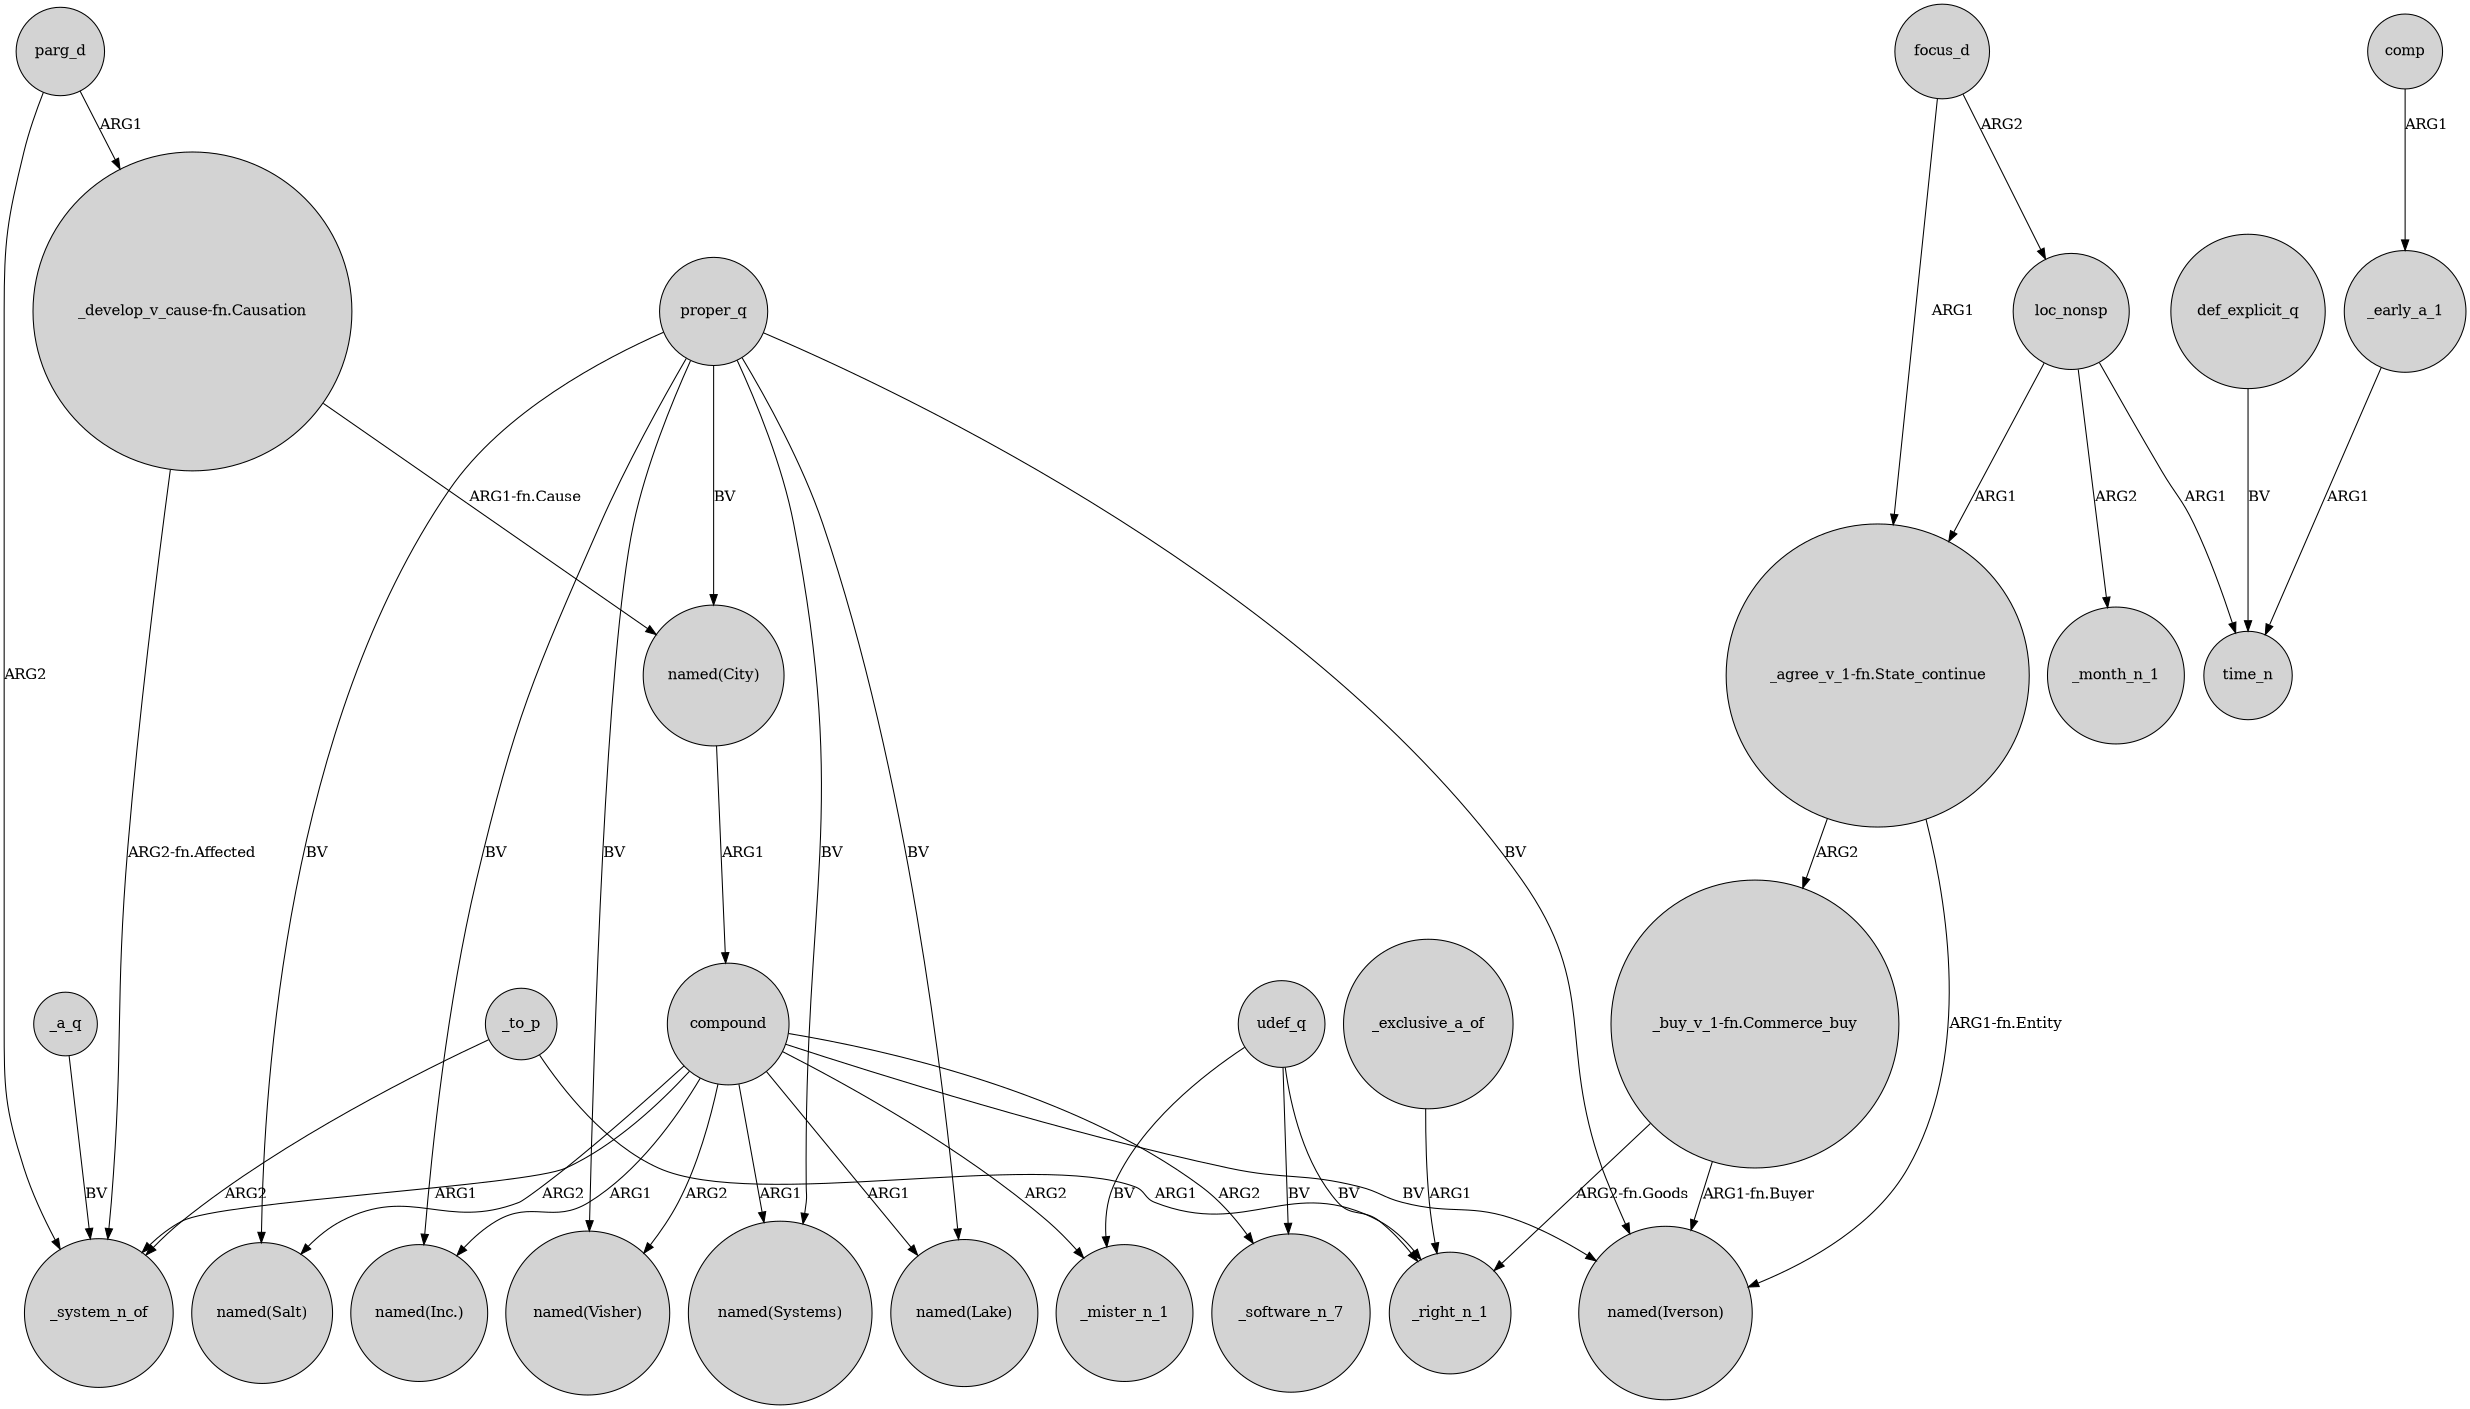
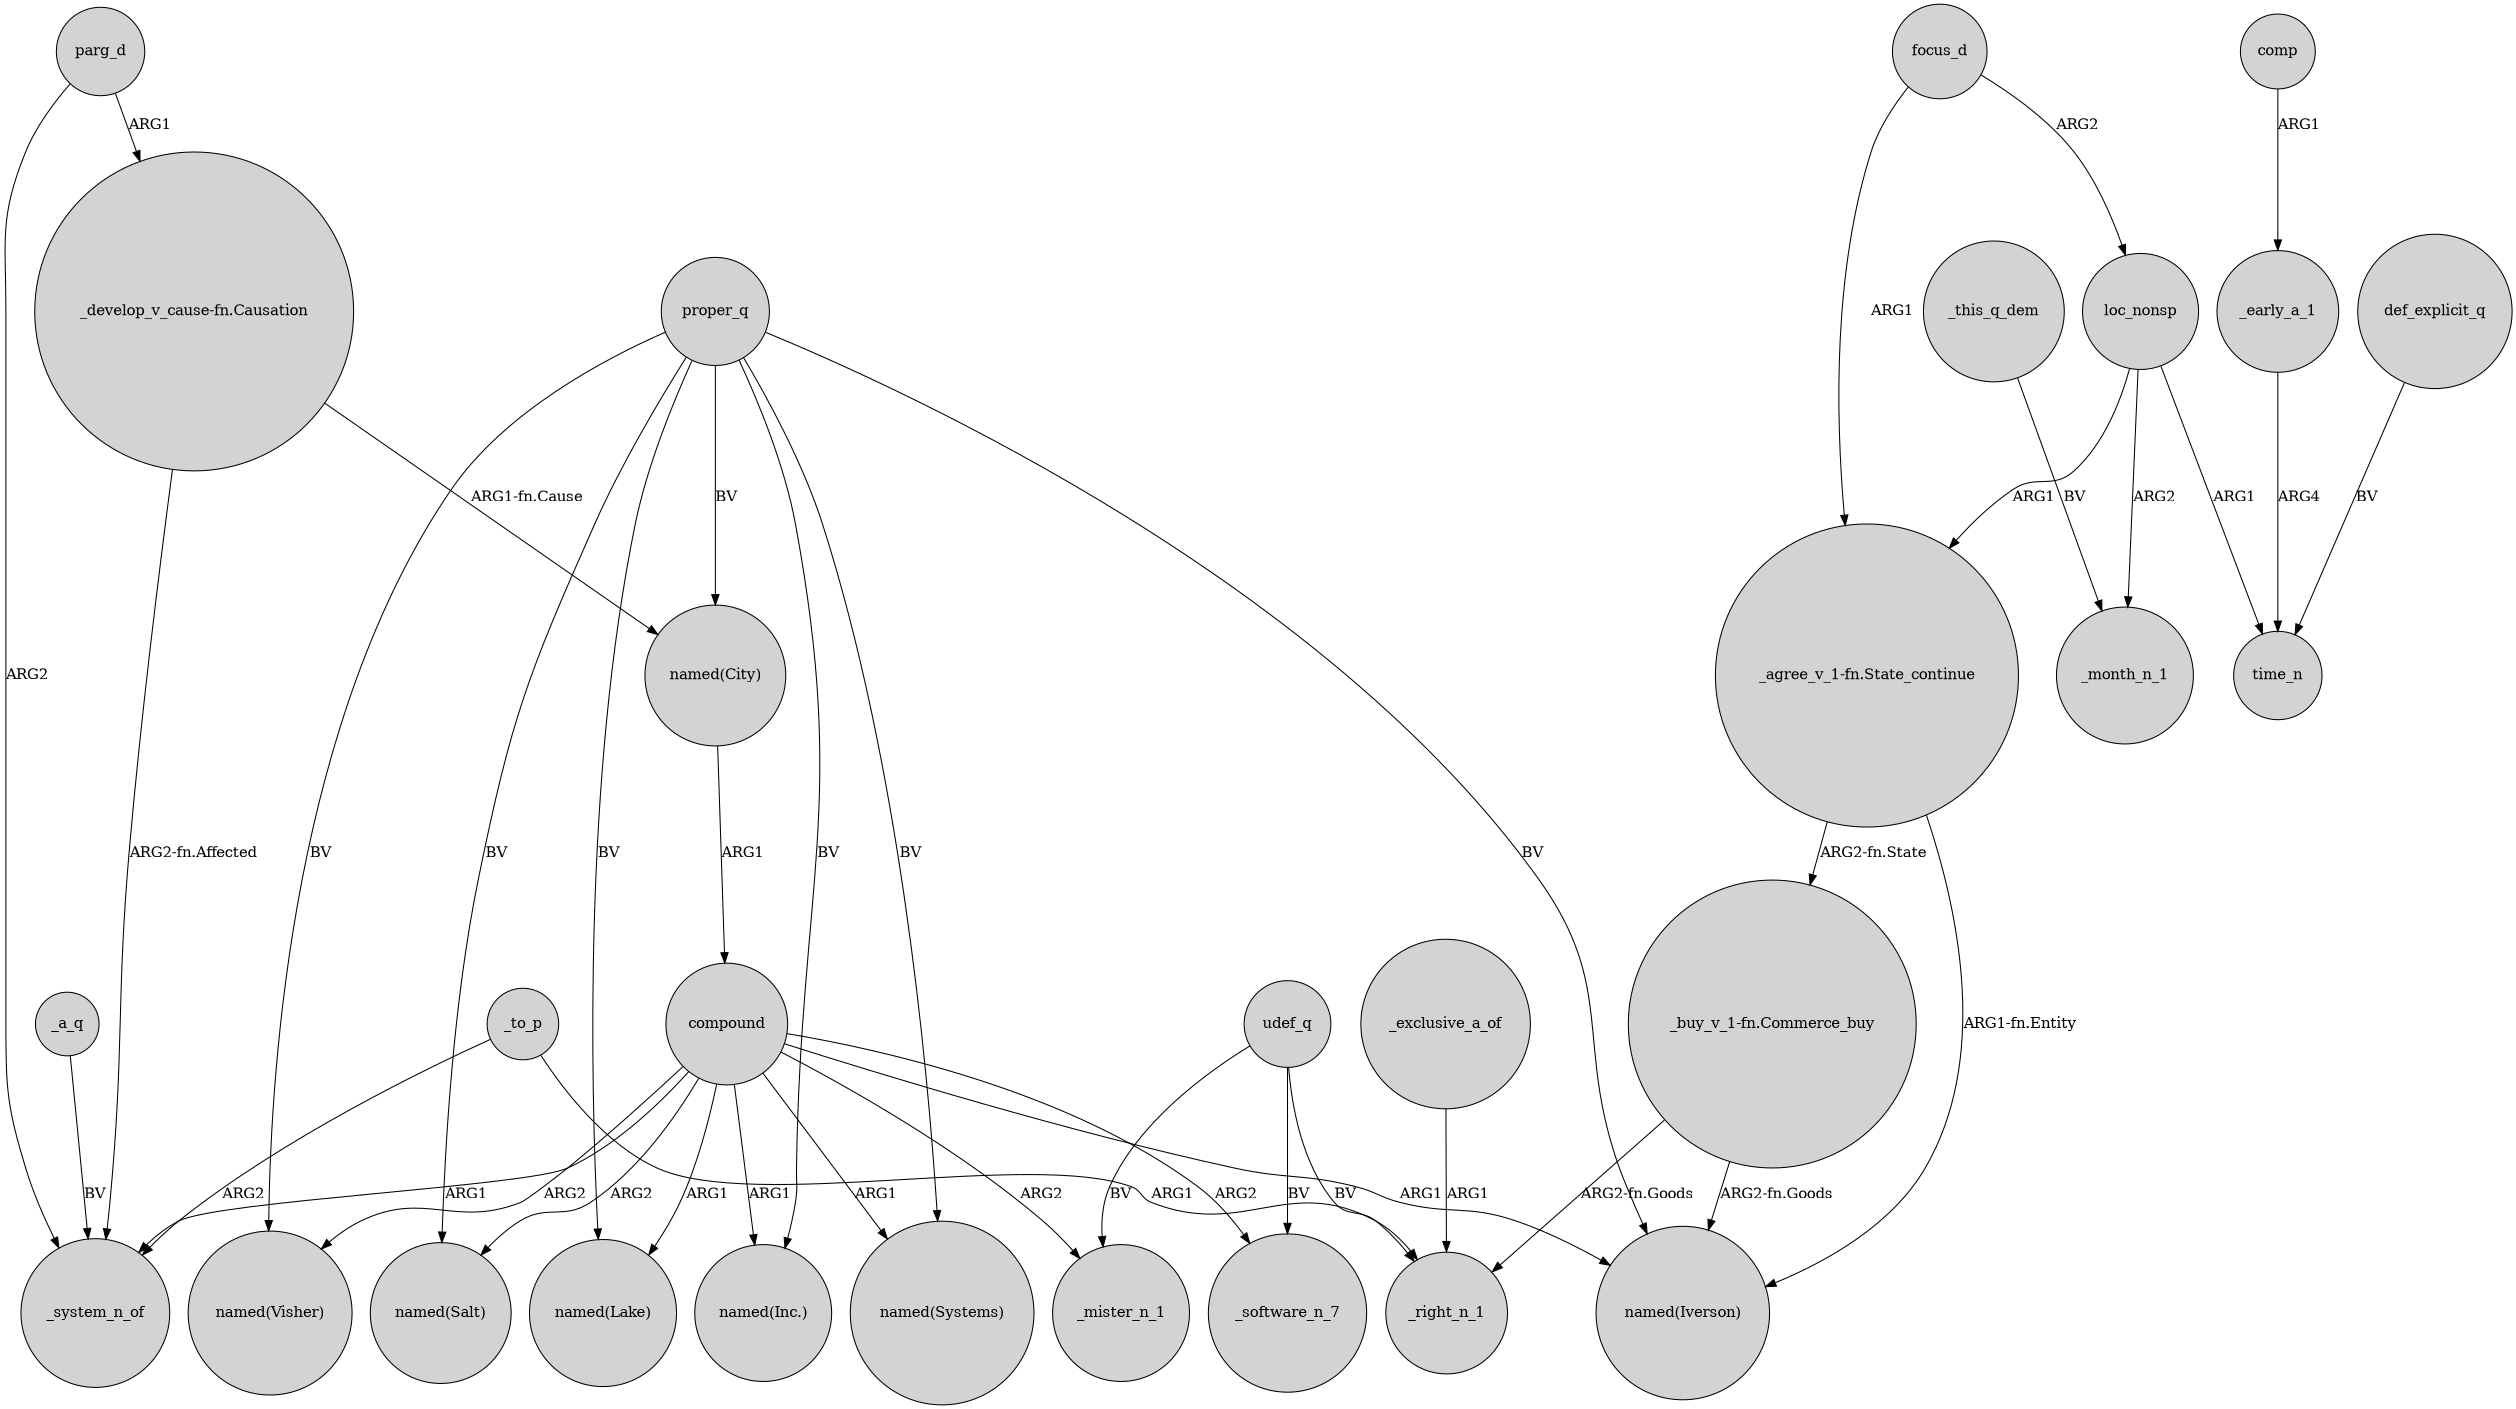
node "_this_q_dem": added
edge "_early_a_1" -> "time_n": label "ARG1" -> "ARG4"
edge "_agree_v_1-fn.State_continue" -> "_buy_v_1-fn.Commerce_buy": label "ARG2" -> "ARG2-fn.State"
edge "compound" -> "named(Iverson)": label "BV" -> "ARG1"
edge "_buy_v_1-fn.Commerce_buy" -> "named(Iverson)": label "ARG1-fn.Buyer" -> "ARG2-fn.Goods"
